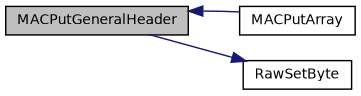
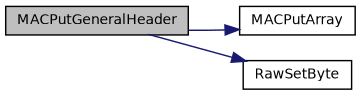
edge "MACPutArray" -> "MACPutGeneralHeader": reversed
